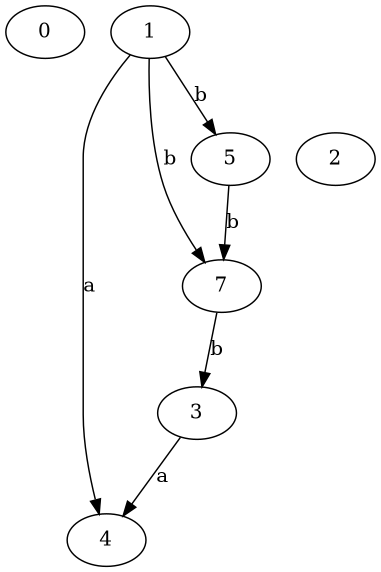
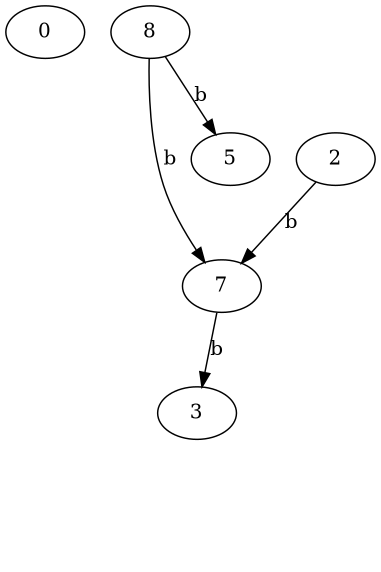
node "1": label "1" -> "8"
edge "5" -> "7": now "2" -> "7"
node "4": removed
